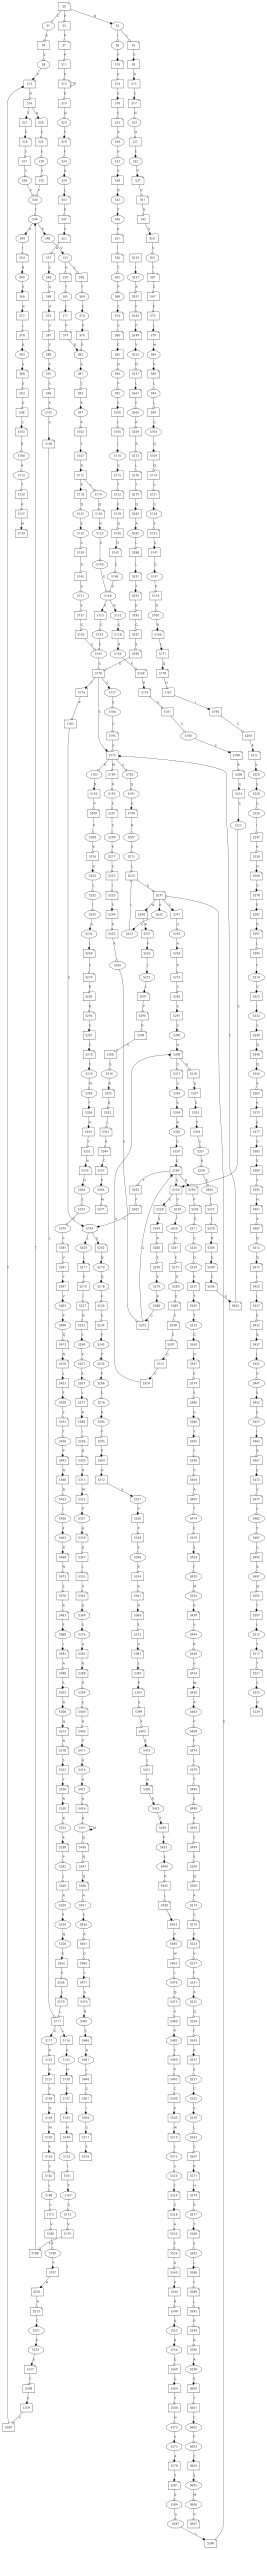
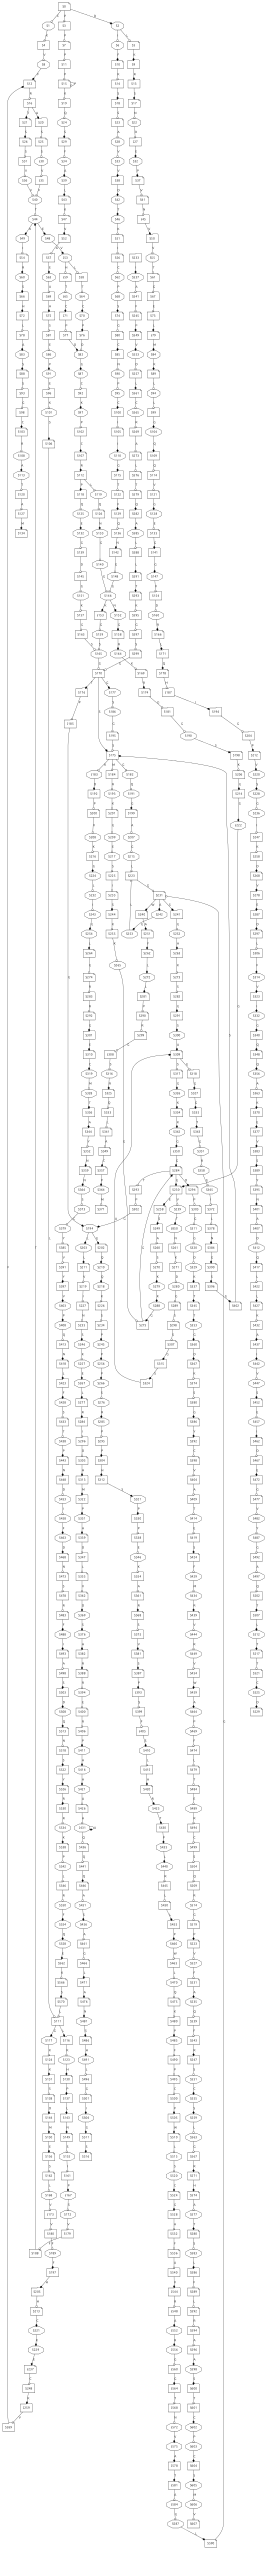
edge "S108" -> "S113": arrowhead odot -> diamond
edge "S116" -> "S123": arrowhead diamond -> odot
